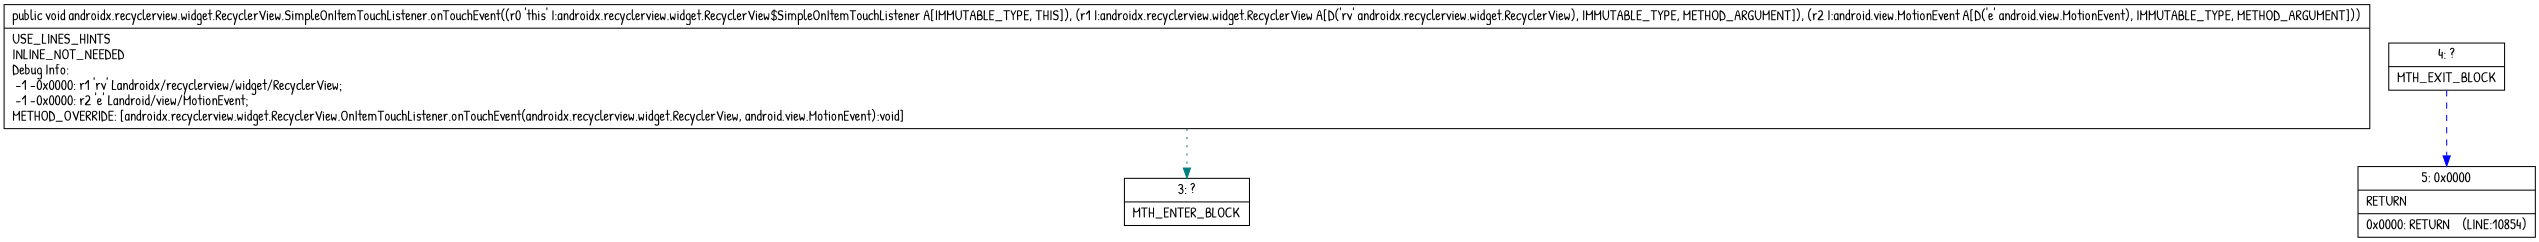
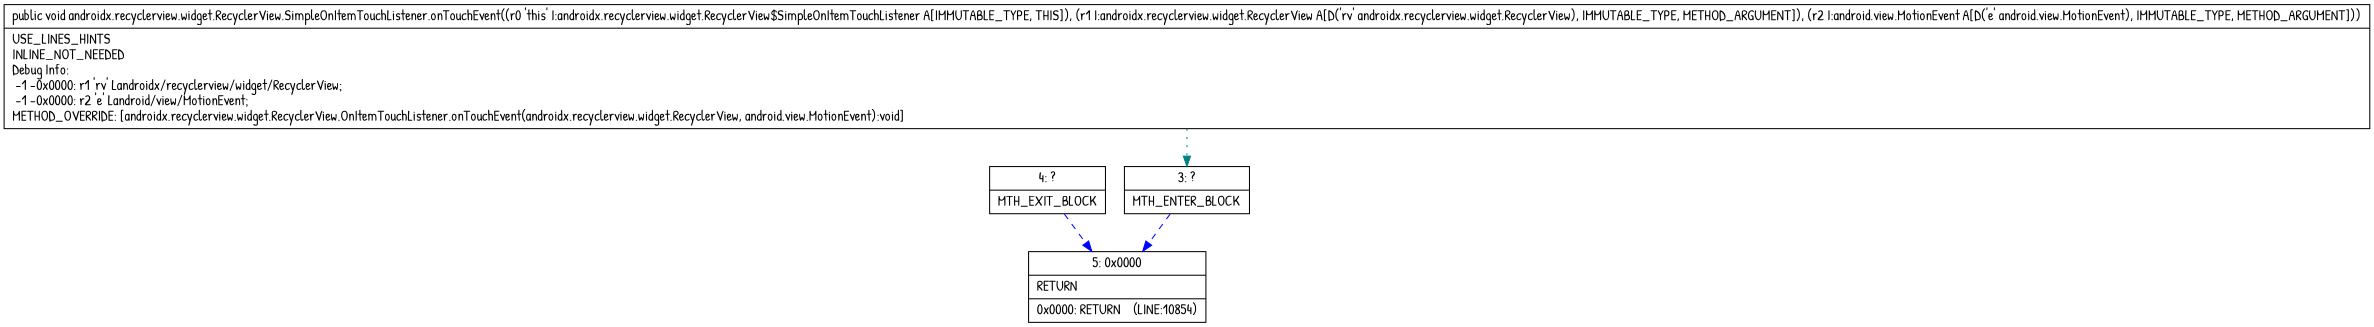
edge "3: ?" -> "5: 0x0000": added
